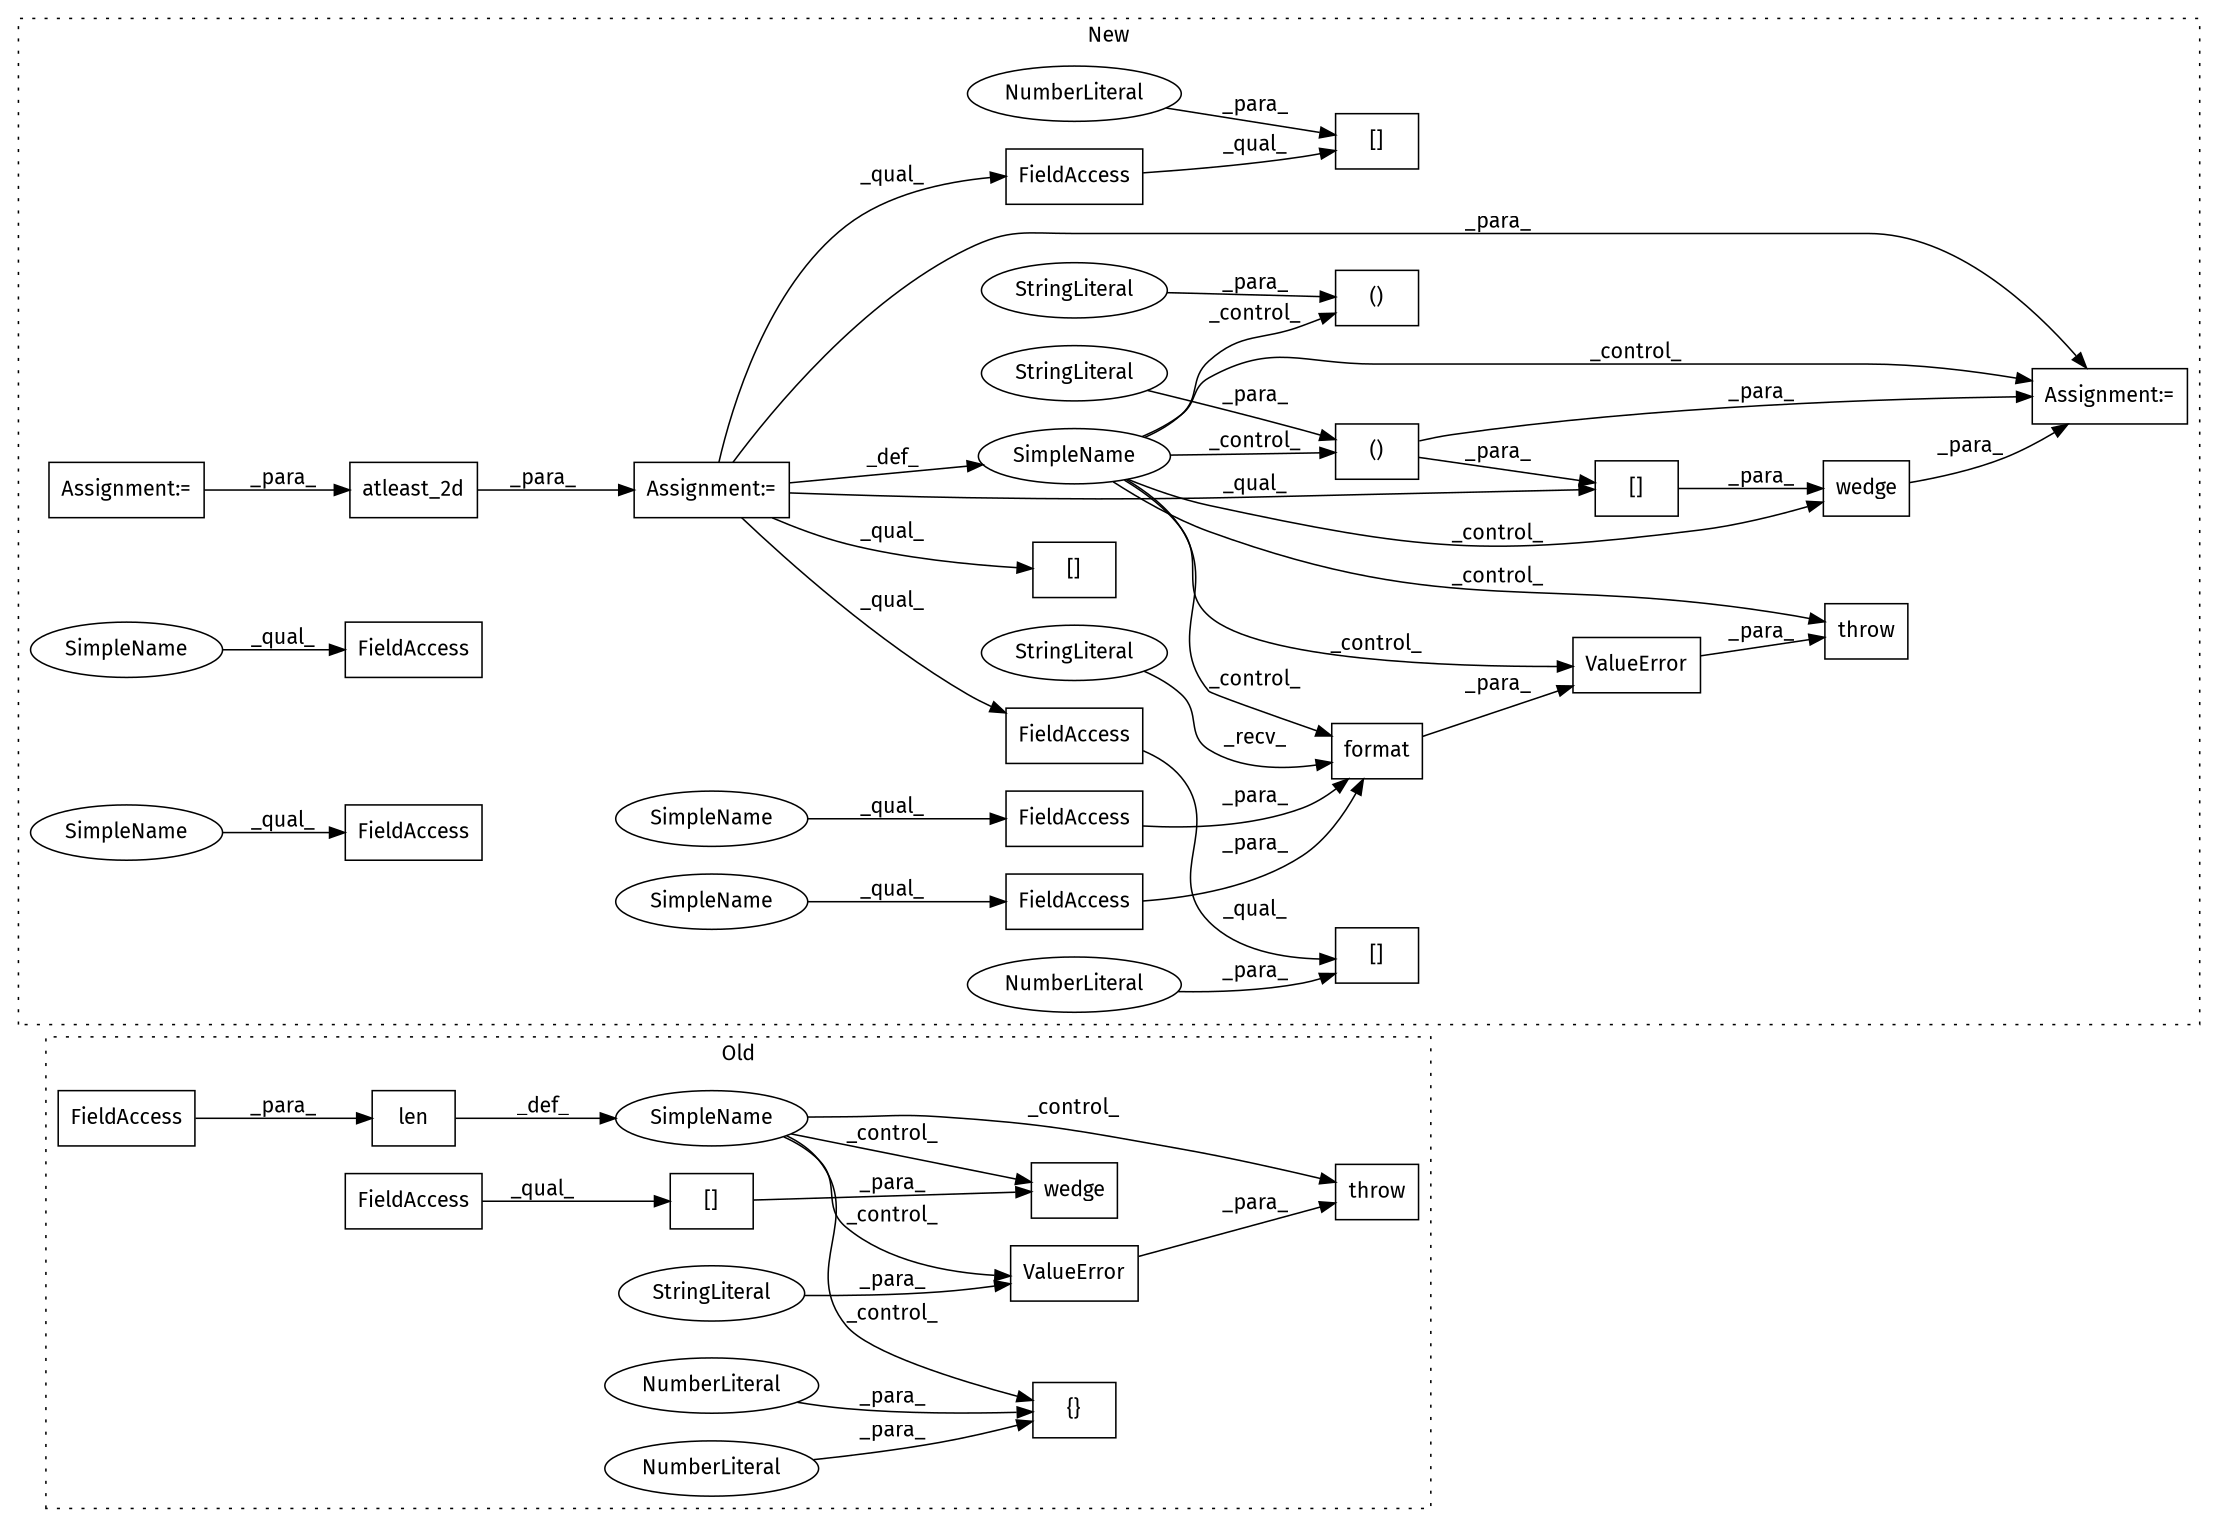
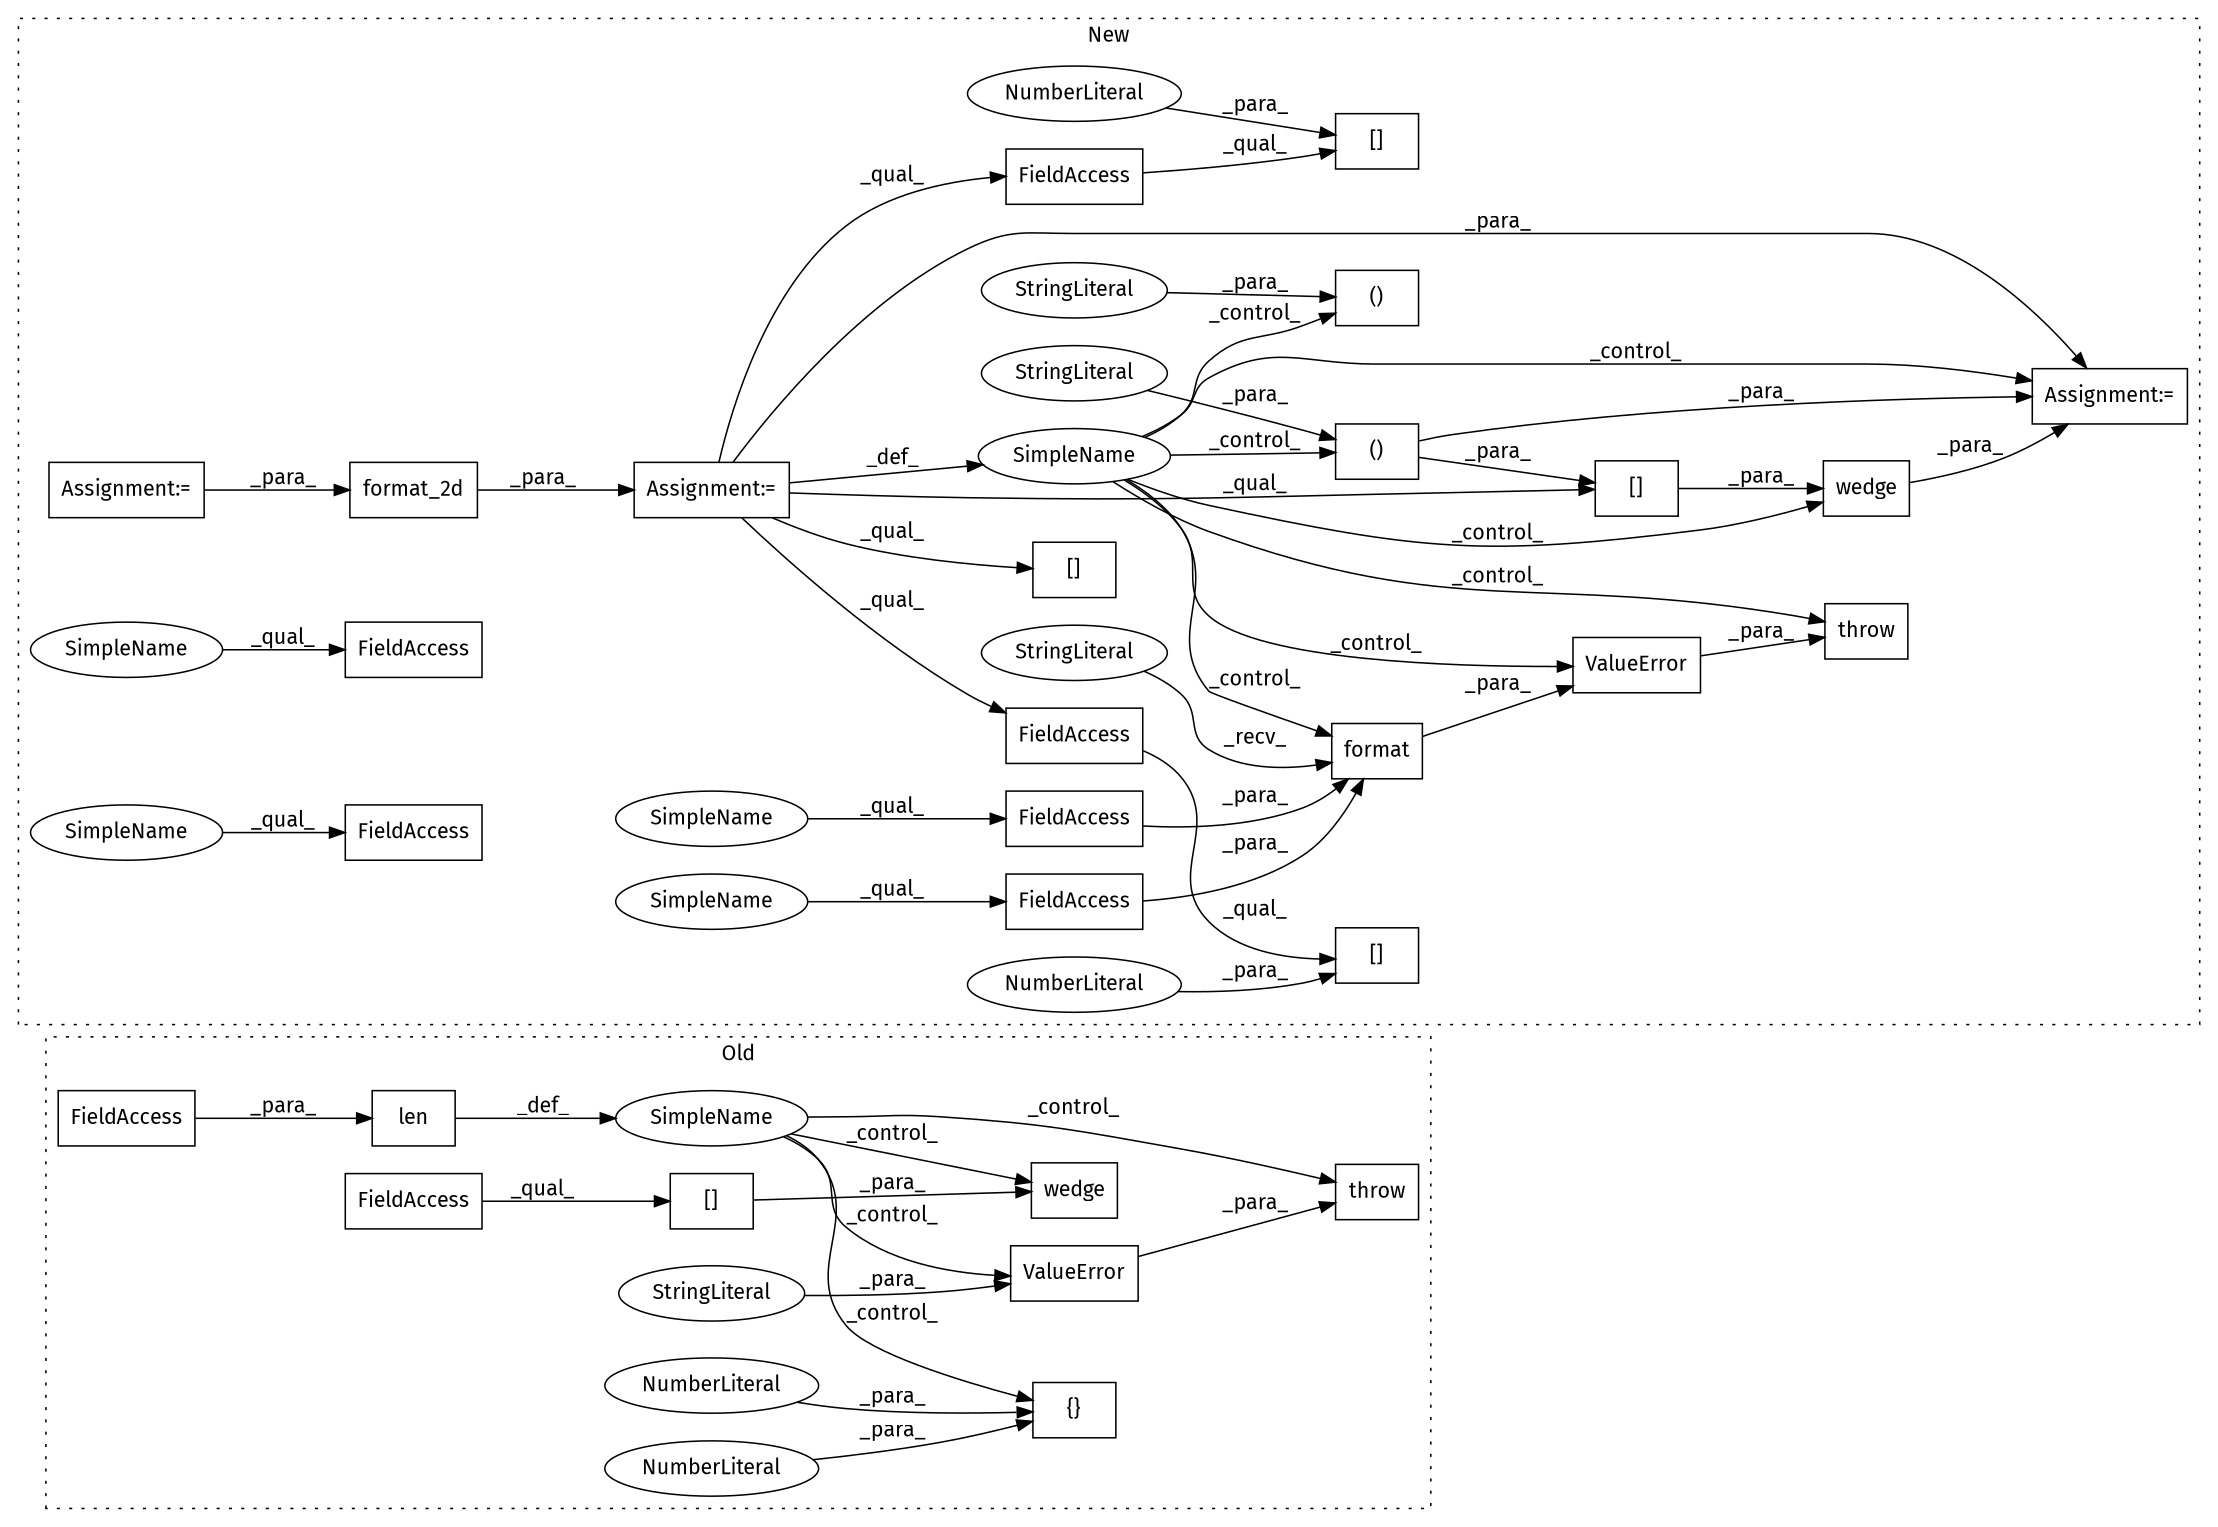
node "atleast_2d": label "atleast_2d" -> "format_2d"
